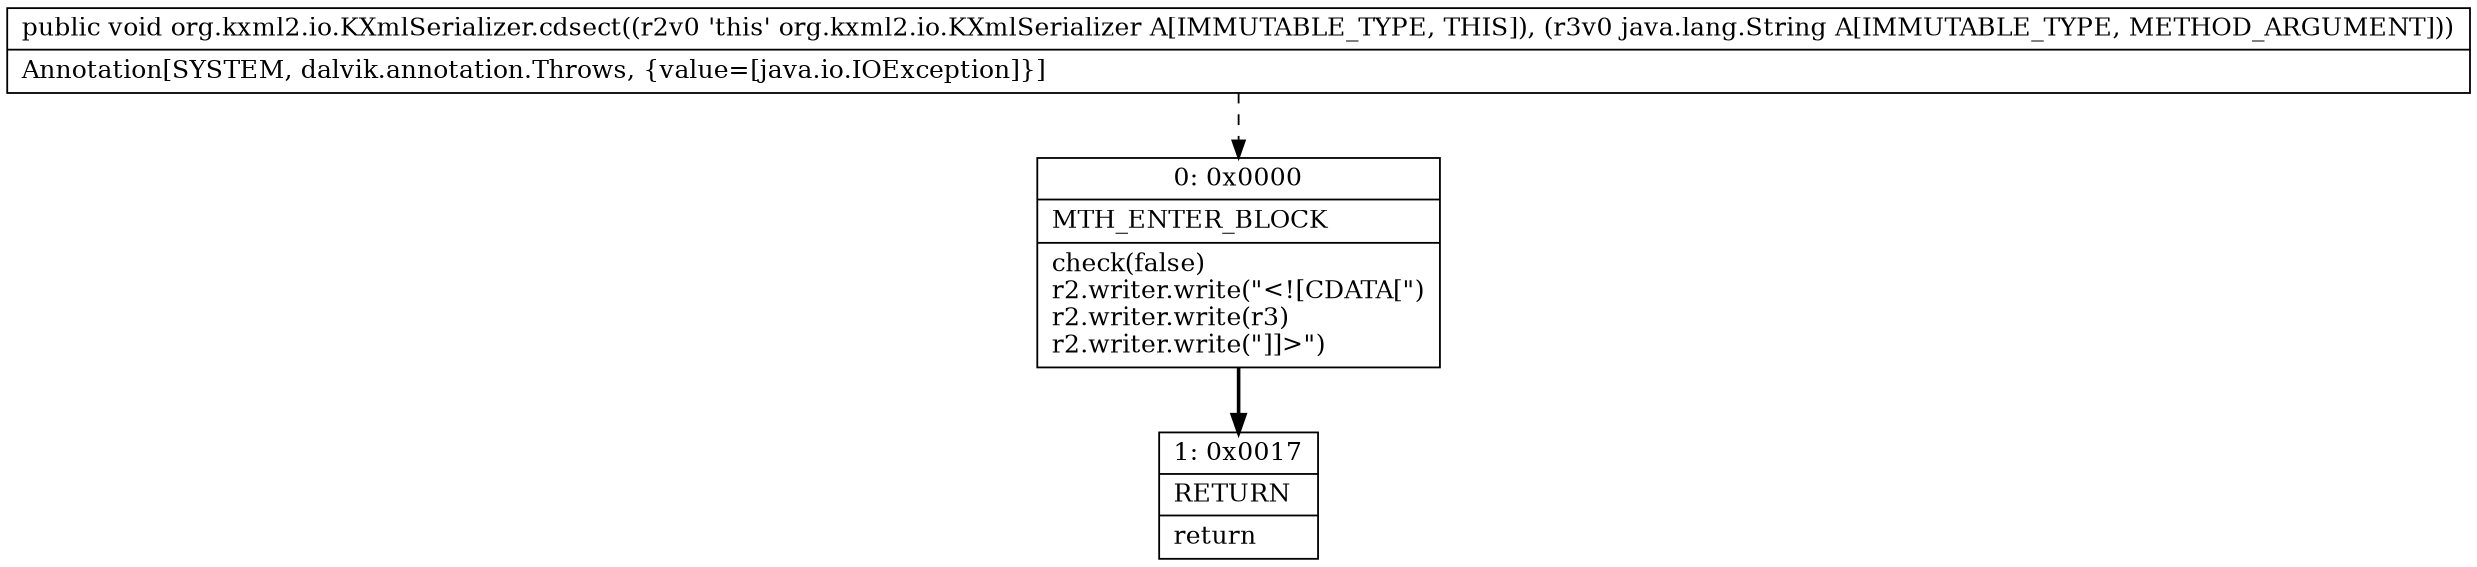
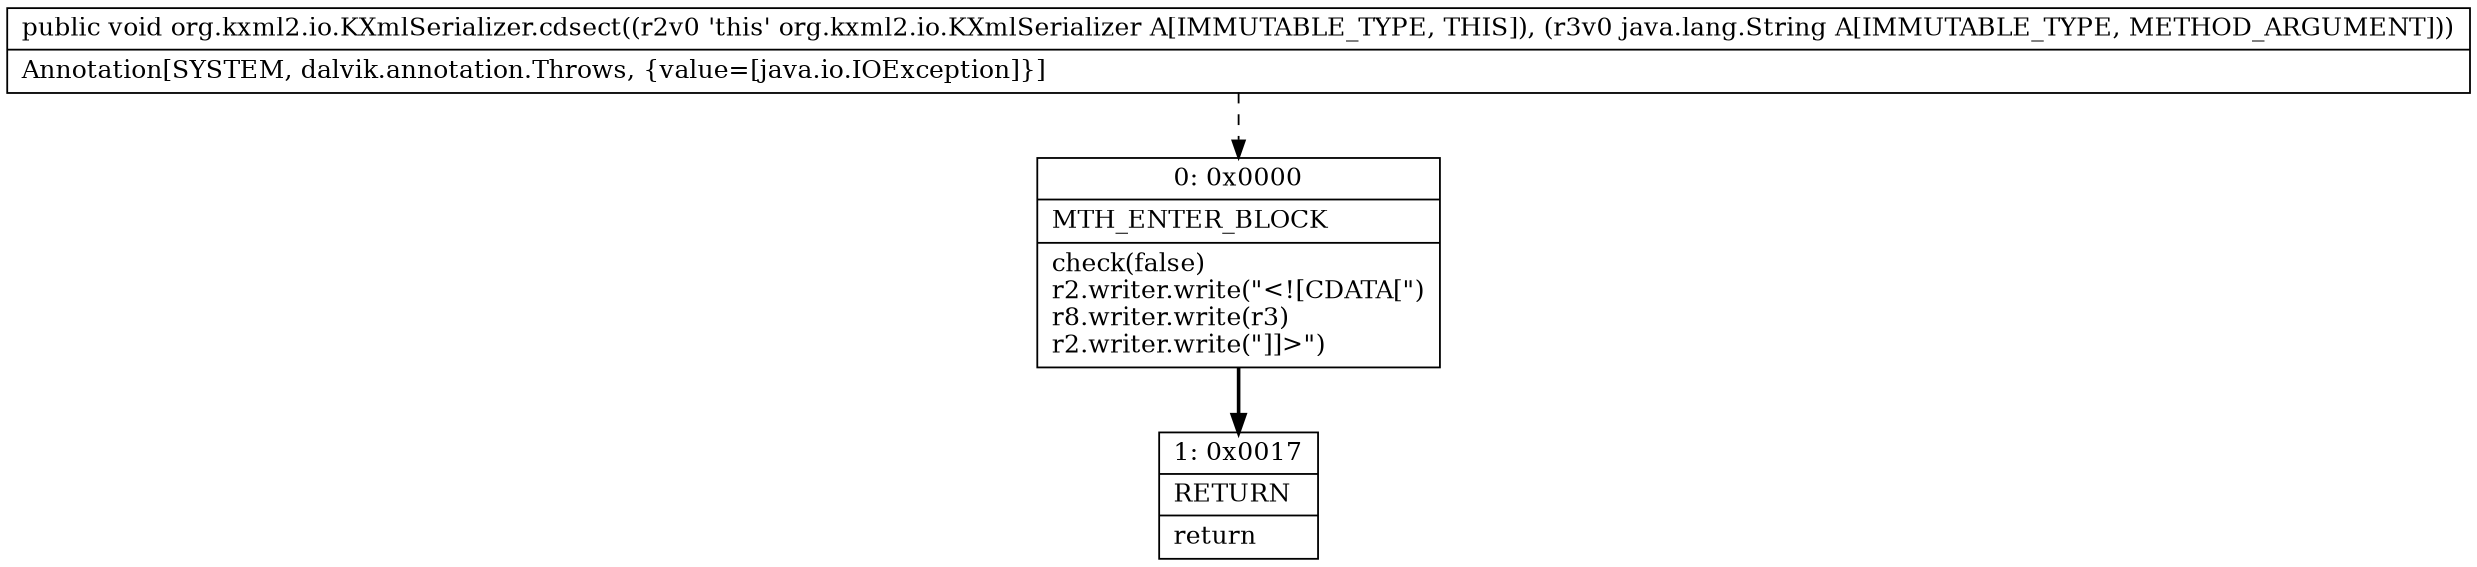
node "0: 0x0000": text "r2.writer.write(r3)" -> "r8.writer.write(r3)"
